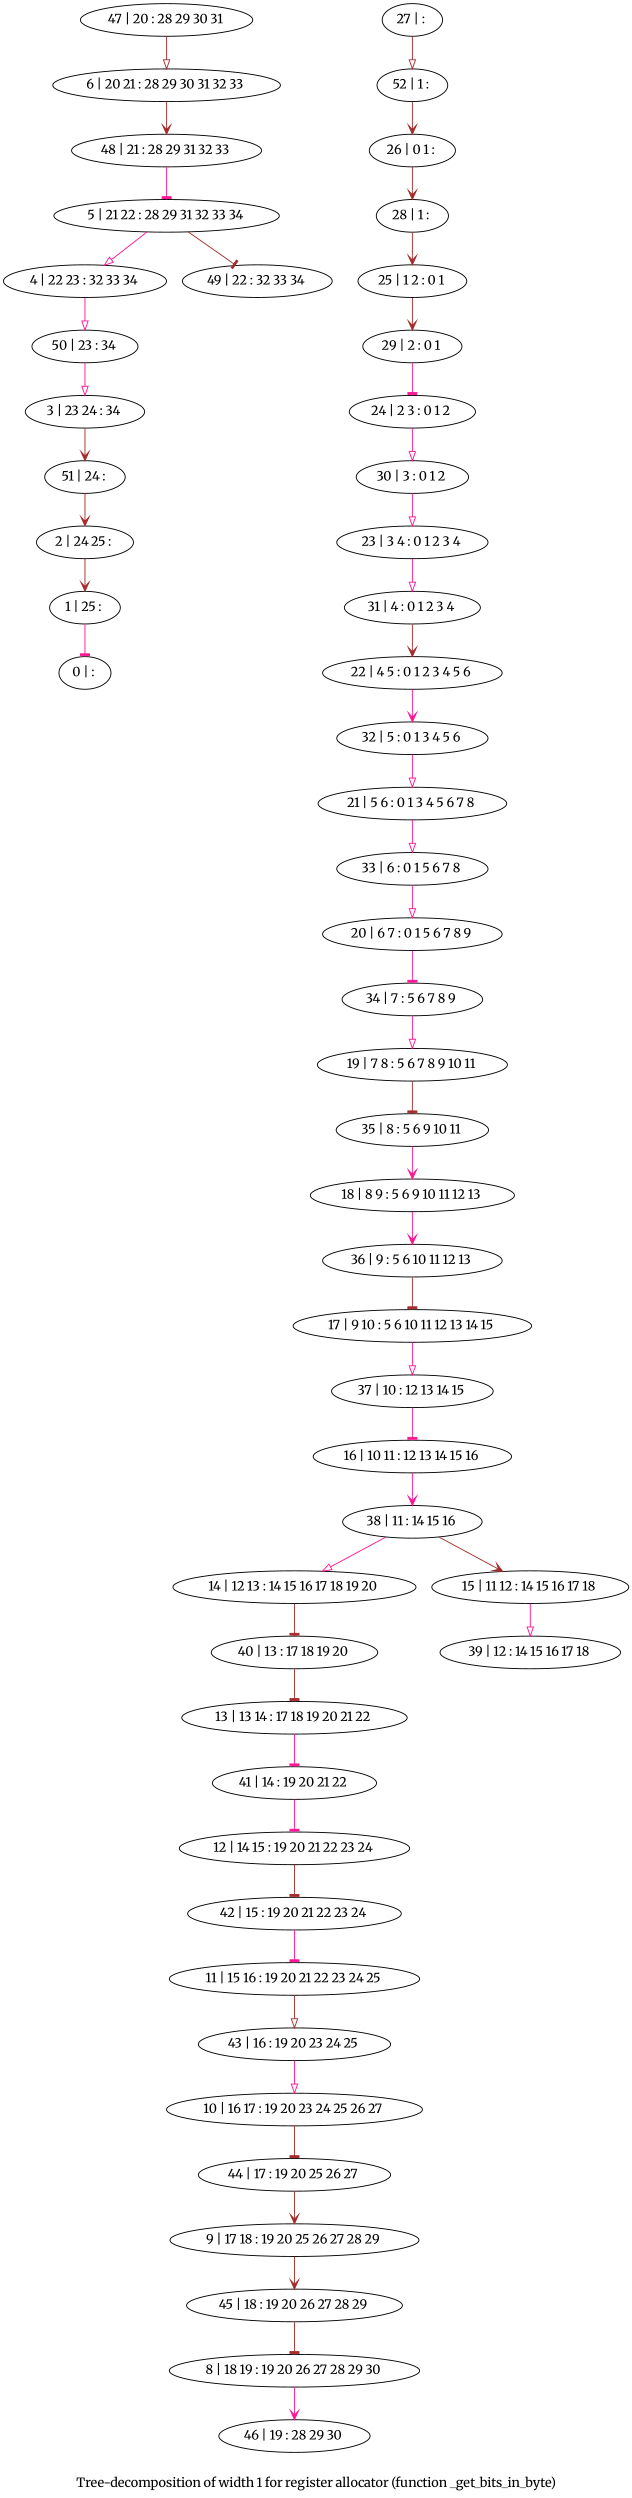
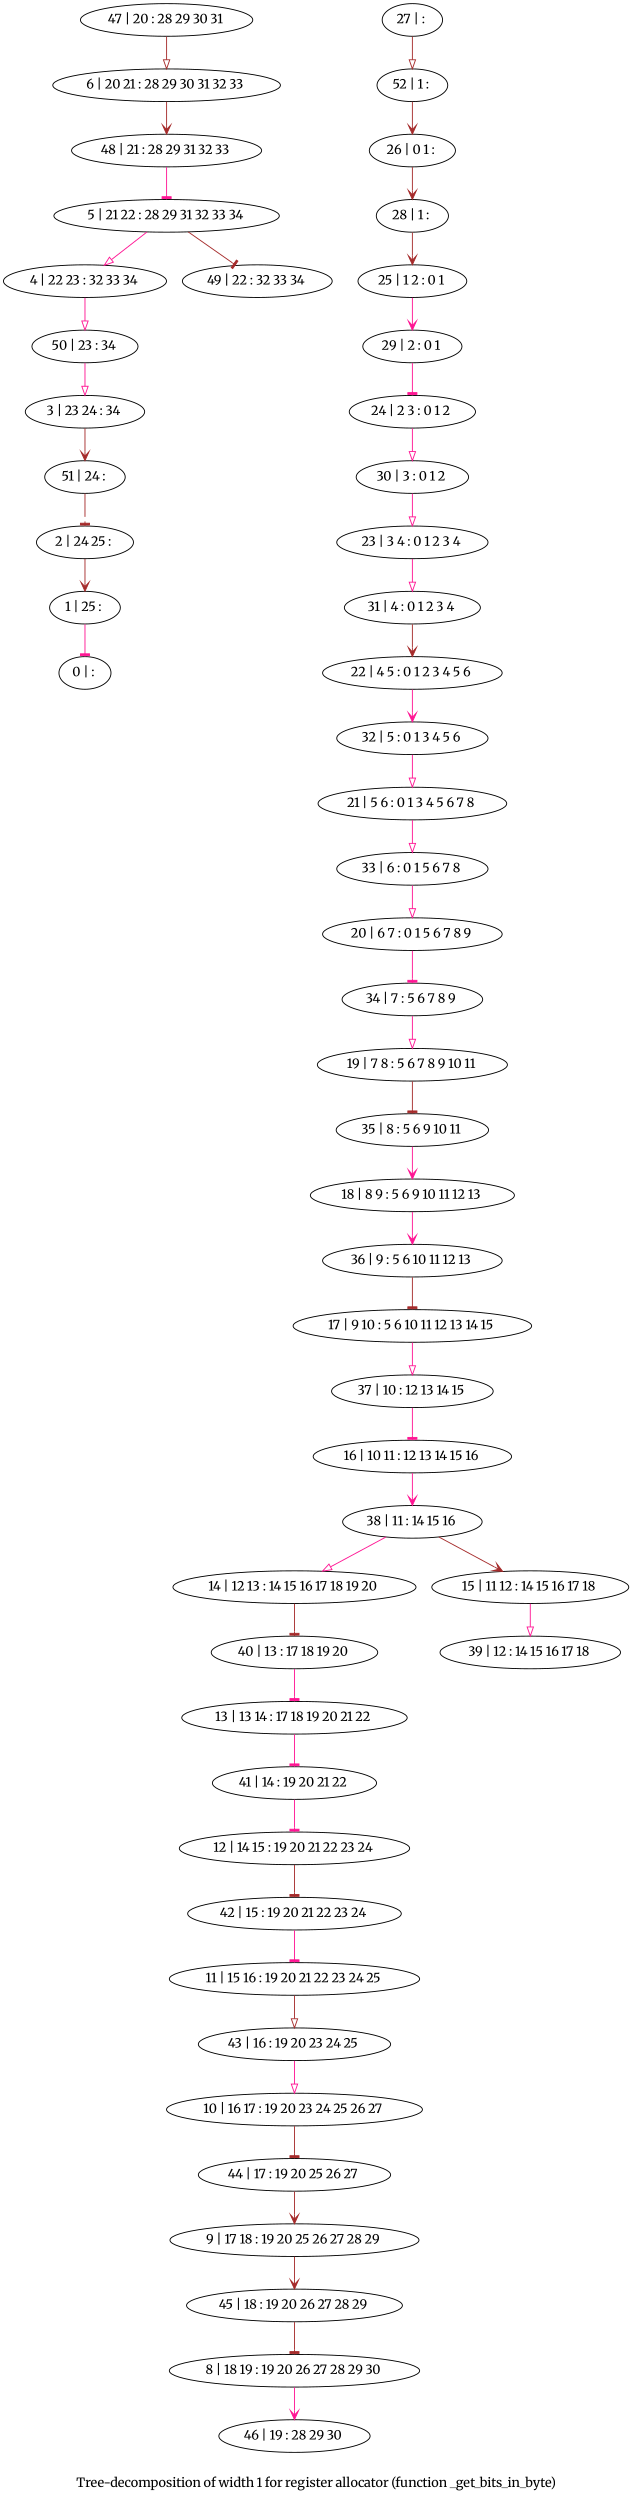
edge "25 | 1 2 : 0 1" -> "29 | 2 : 0 1": color brown -> deeppink
edge "51 | 24 :" -> "2 | 24 25 :": arrowhead vee -> tee
edge "40 | 13 : 17 18 19 20" -> "13 | 13 14 : 17 18 19 20 21 22": color brown -> deeppink
